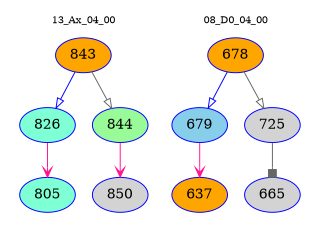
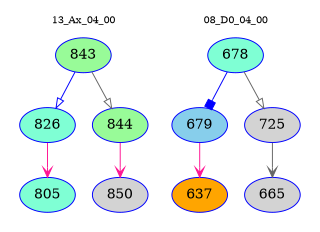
node "843": fillcolor orange -> palegreen
node "678": fillcolor orange -> aquamarine
edge "678" -> "679": arrowhead onormal -> box
edge "725" -> "665": arrowhead box -> vee
